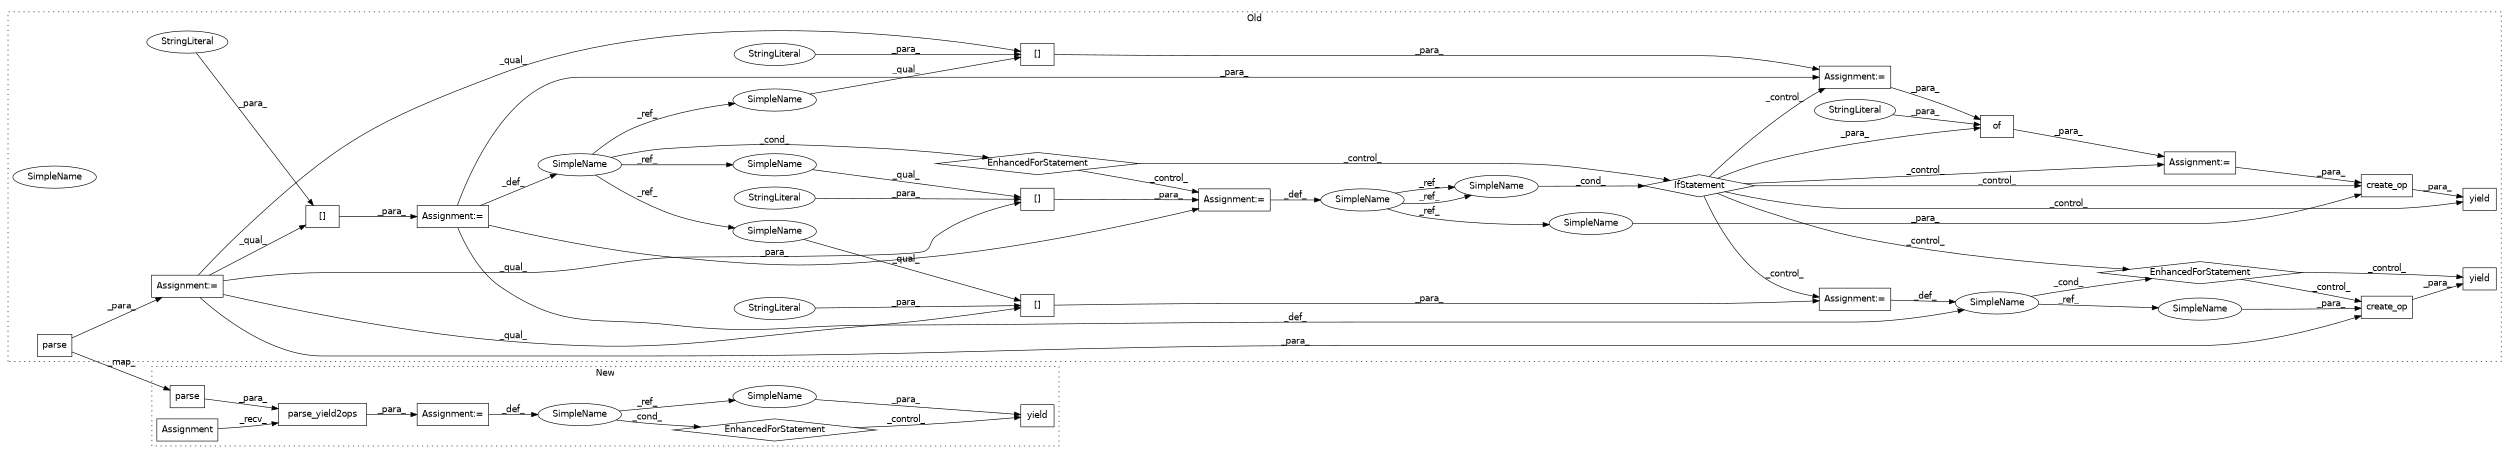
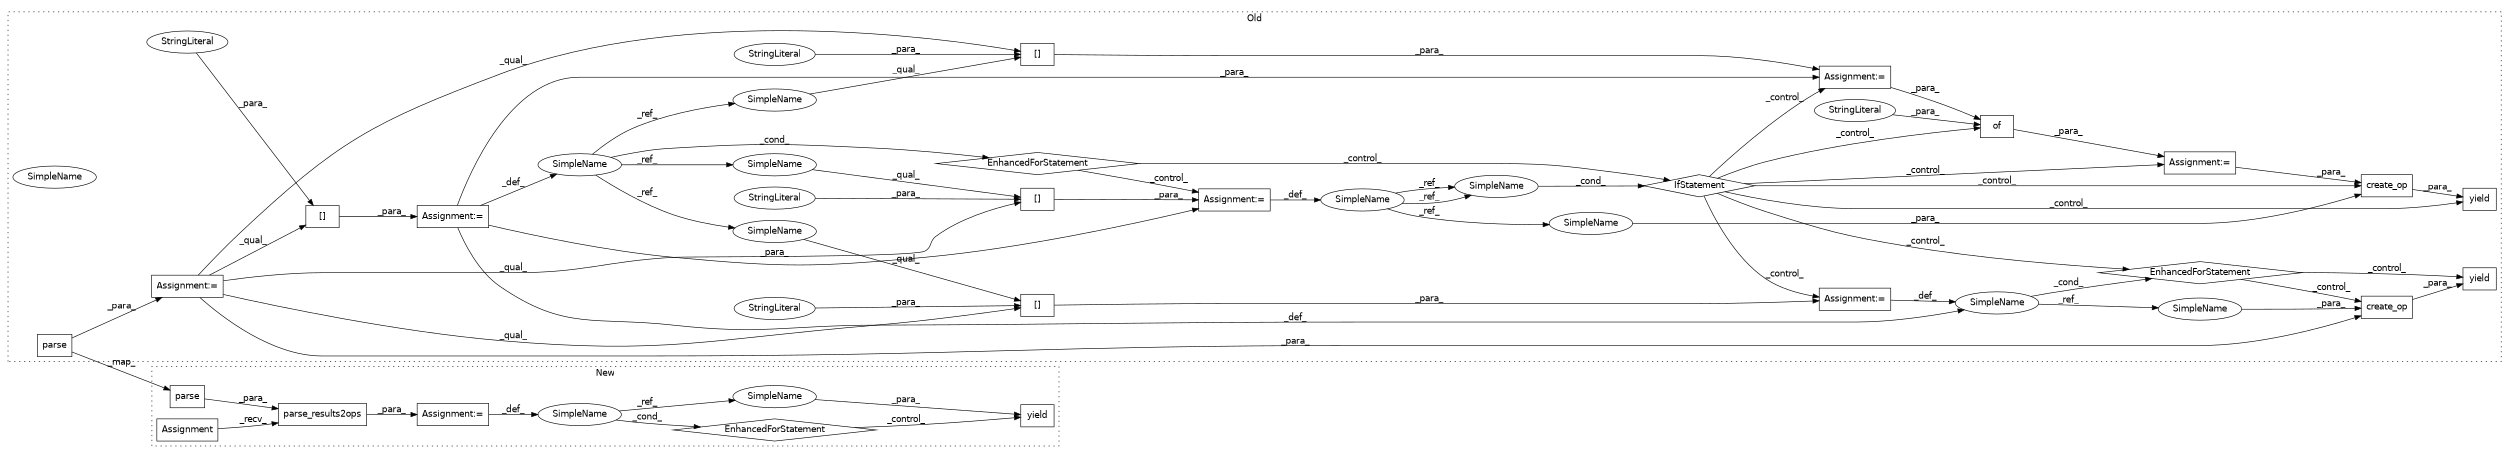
edge "IfStatement" -> "of": label "_para_" -> "_control_"
node "parse_yield2ops": label "parse_yield2ops" -> "parse_results2ops"
